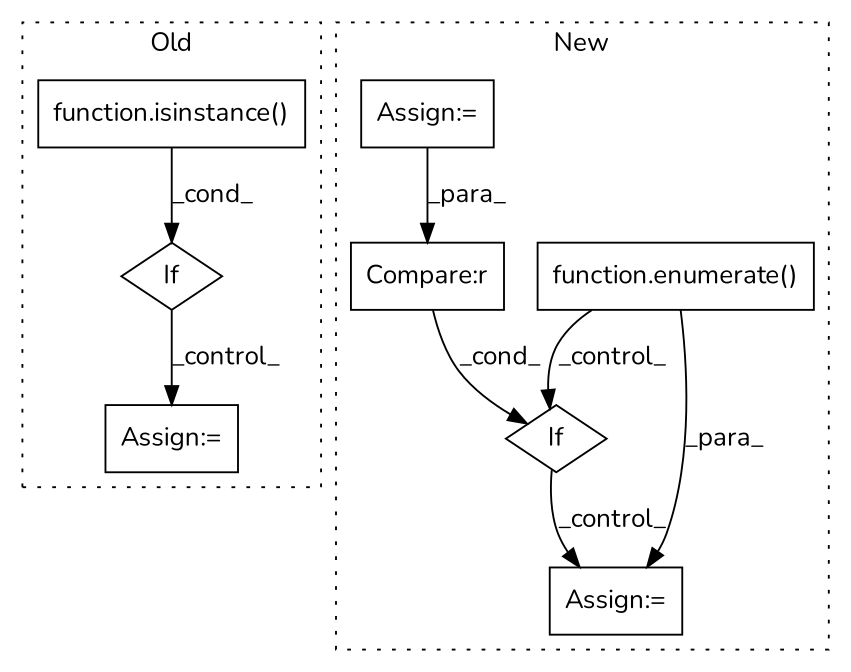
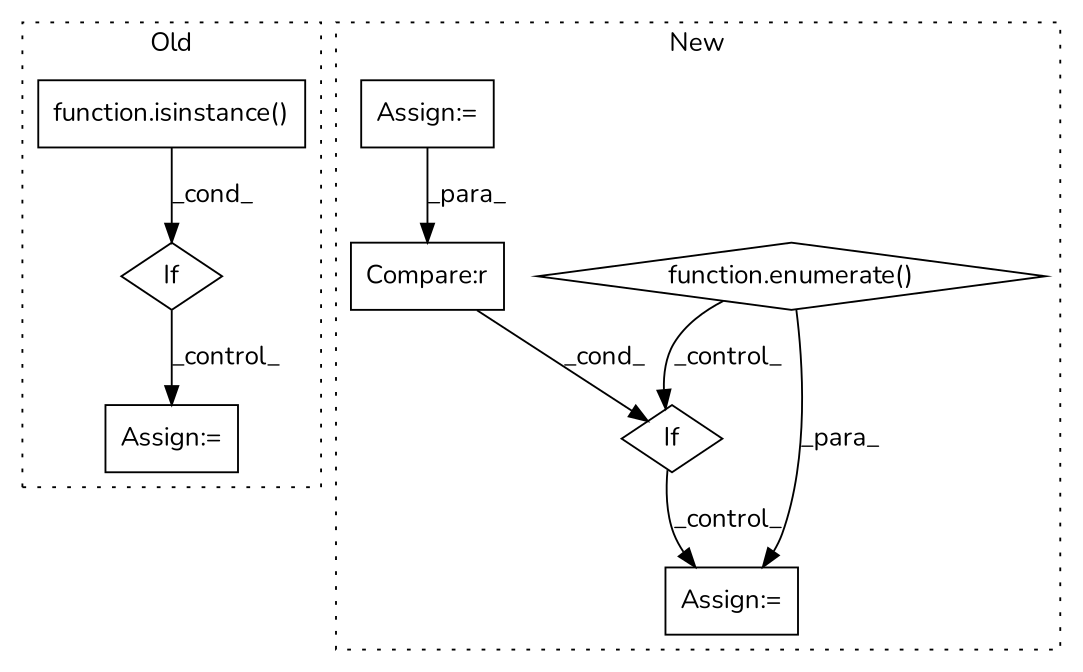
node "function.enumerate()": shape box -> diamond
